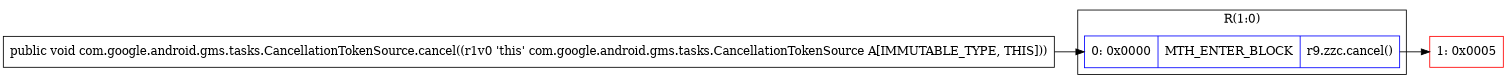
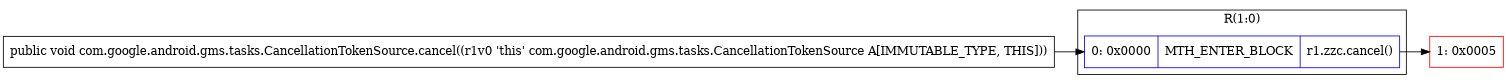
node "0: 0x0000": text "r9.zzc.cancel()" -> "r1.zzc.cancel()"
